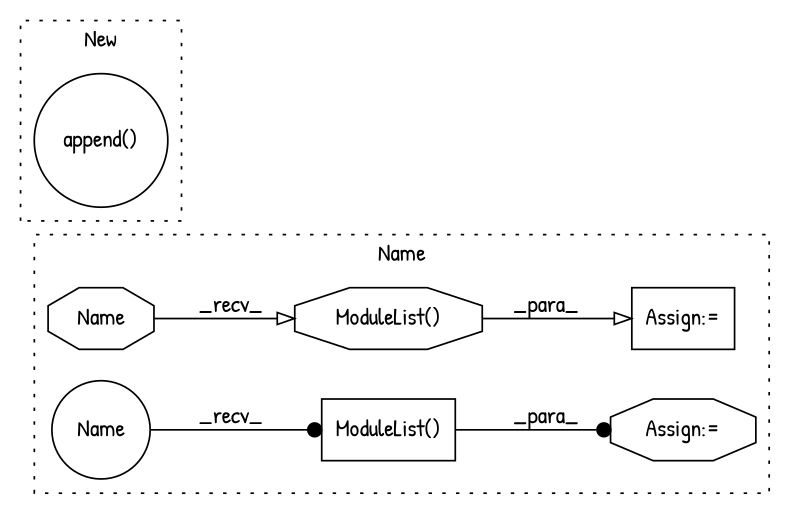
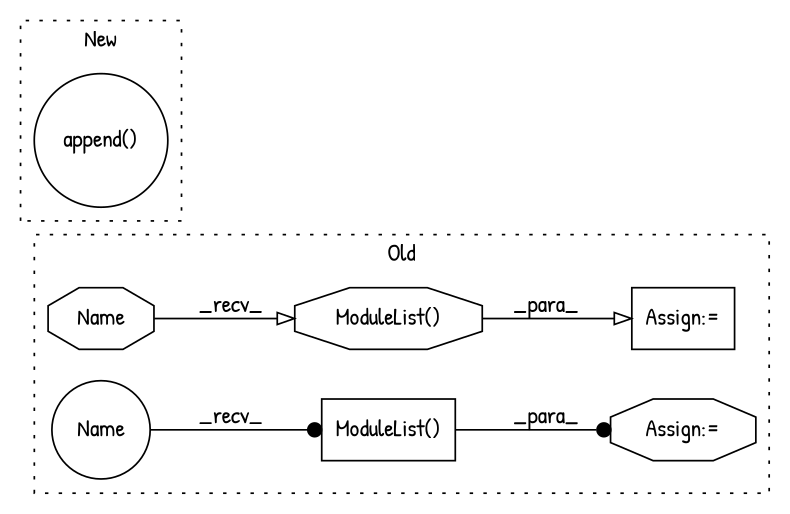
cluster "Name": label "Name" -> "Old"
